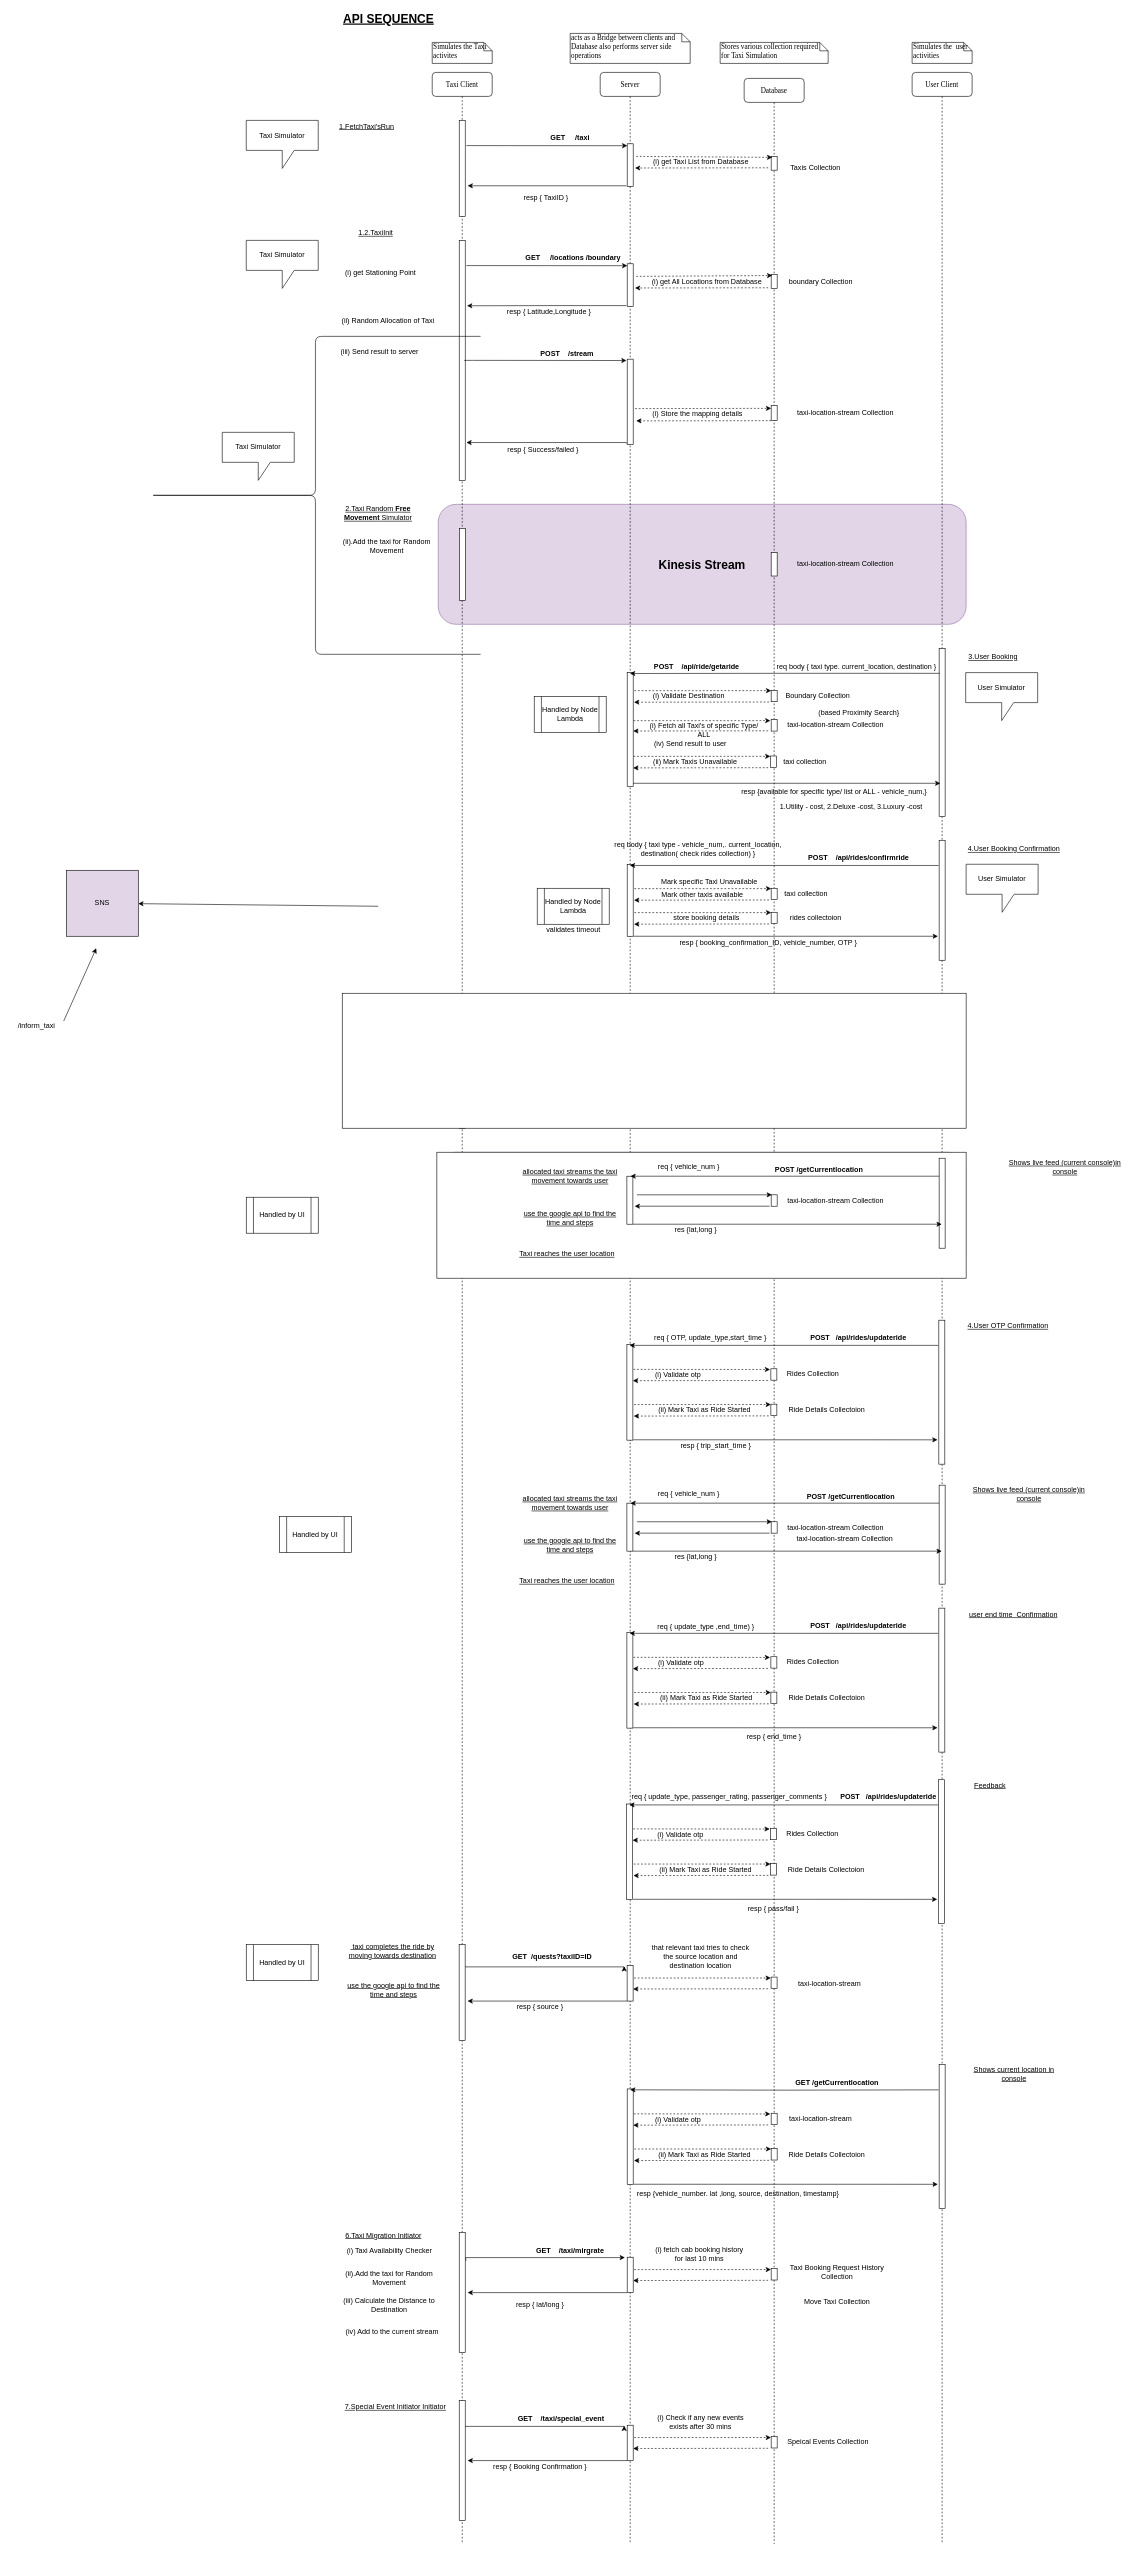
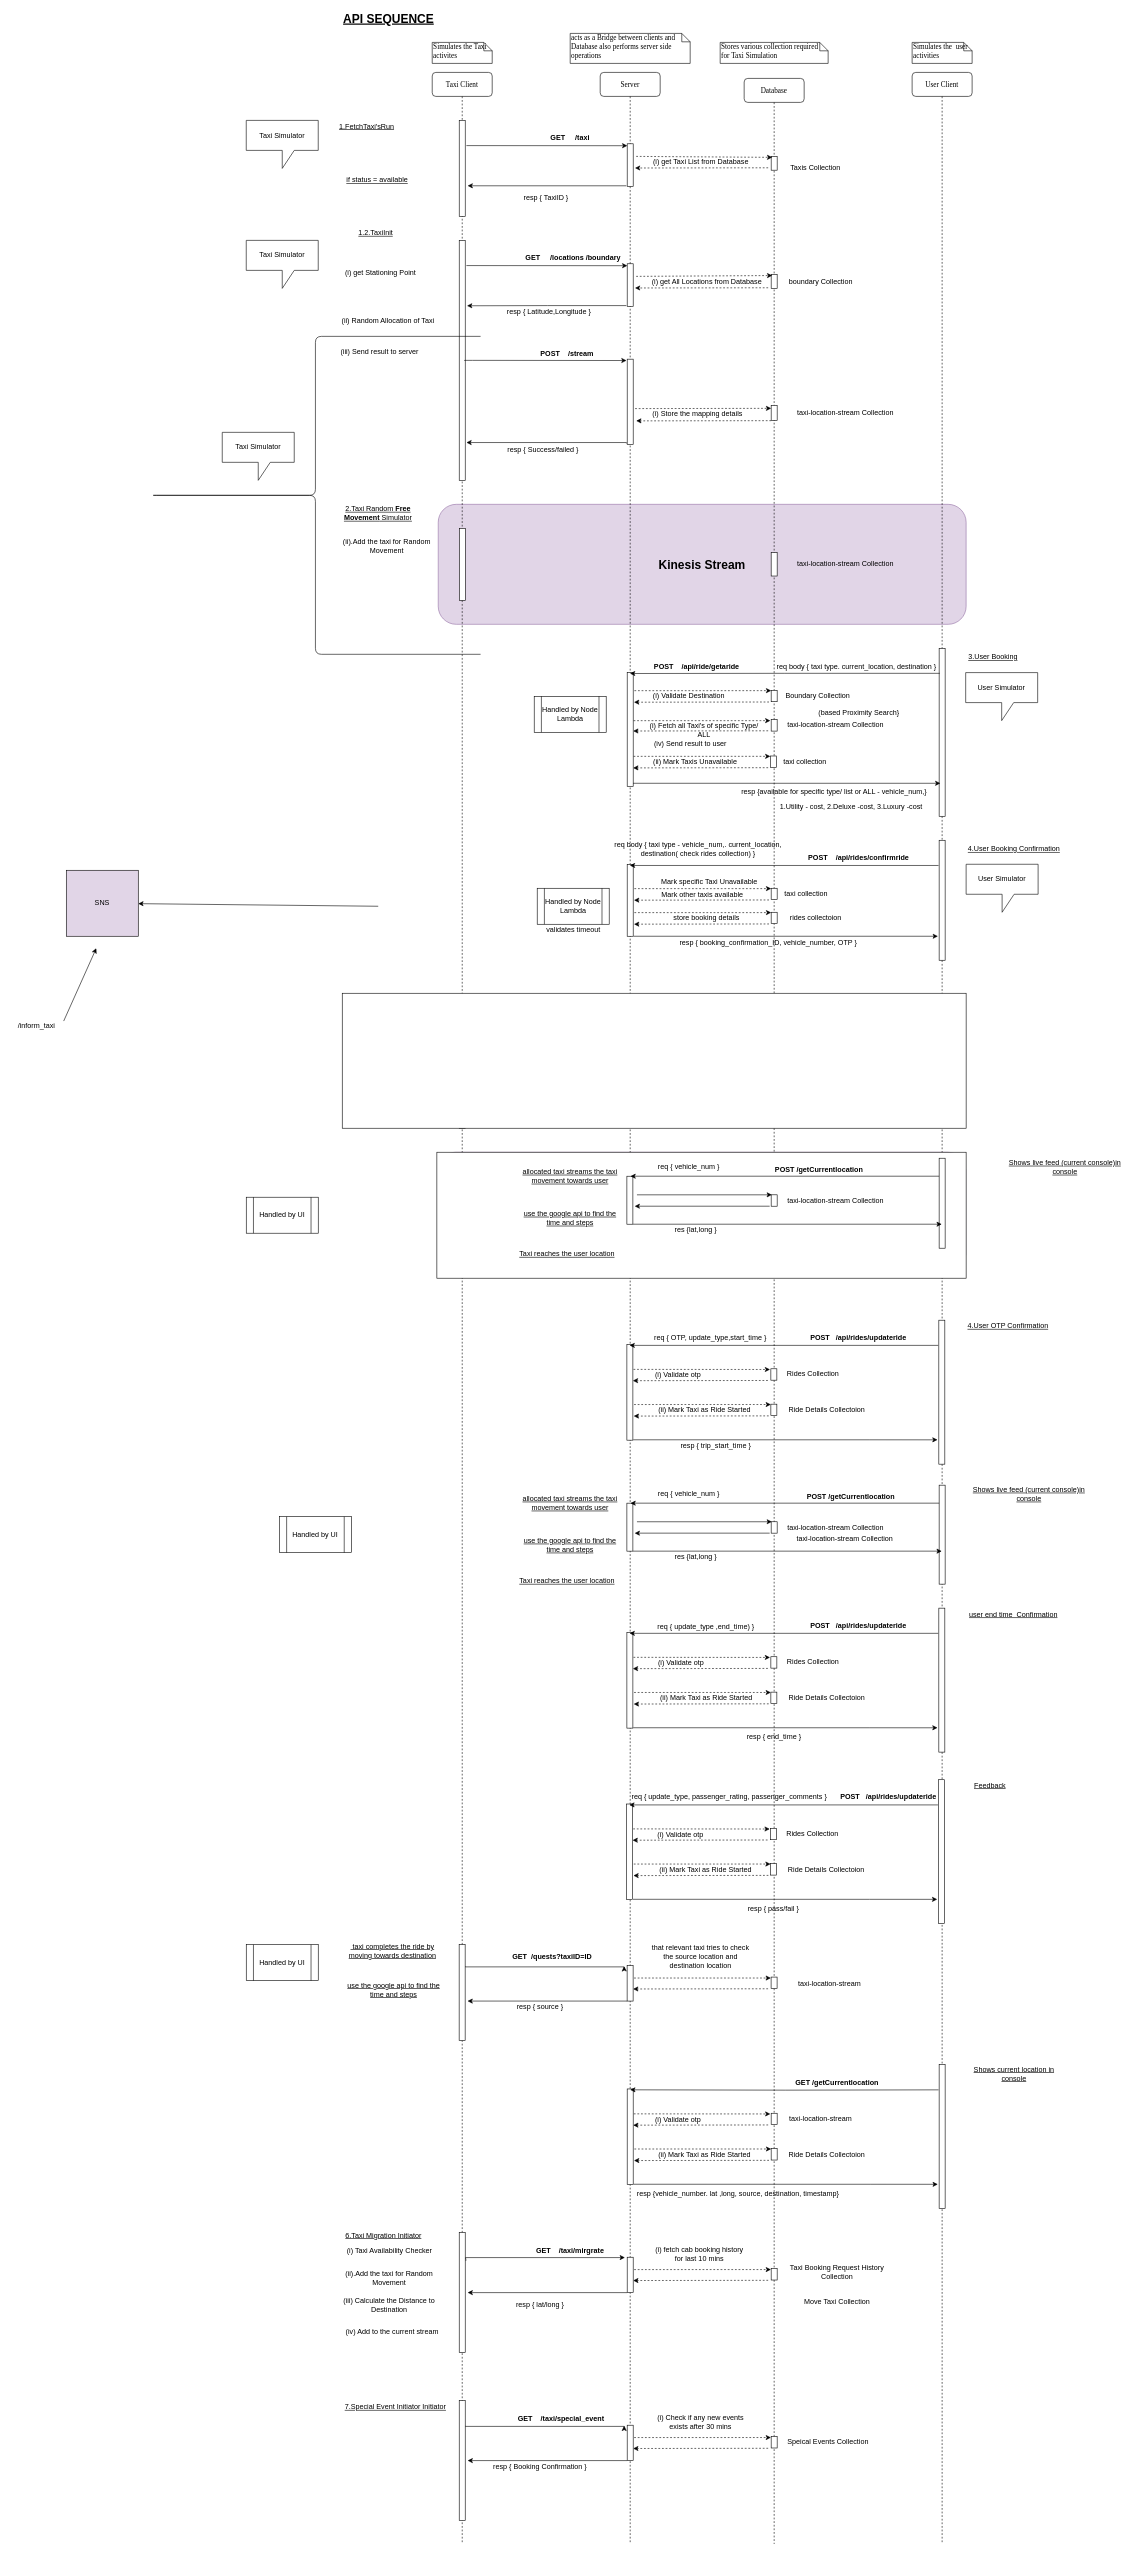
node "if status = available": added
